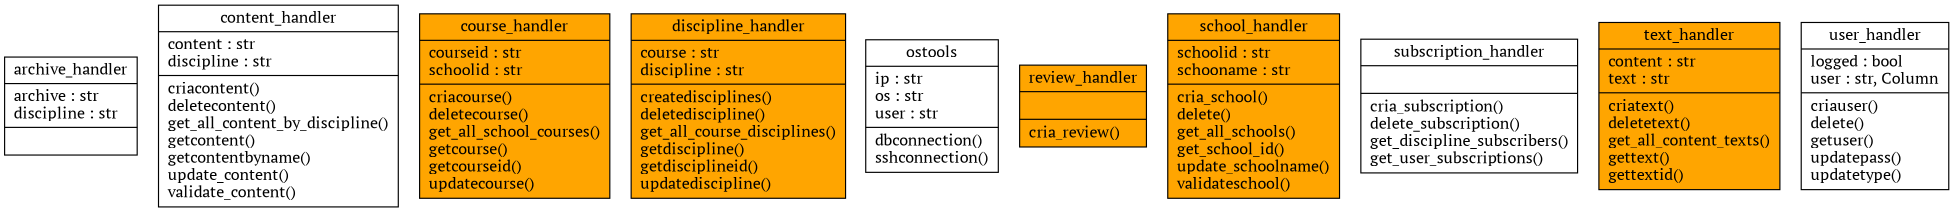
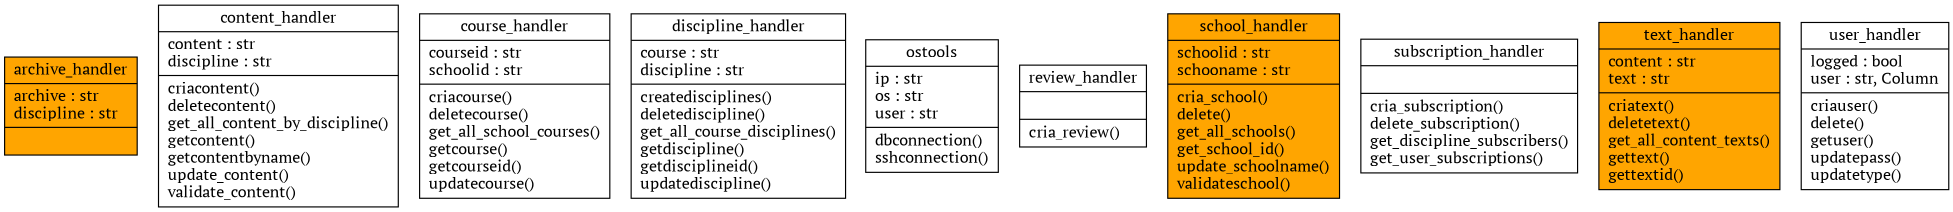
node "archive_handler": fillcolor white -> orange
node "course_handler": fillcolor orange -> white
node "discipline_handler": fillcolor orange -> white
node "review_handler": fillcolor orange -> white
